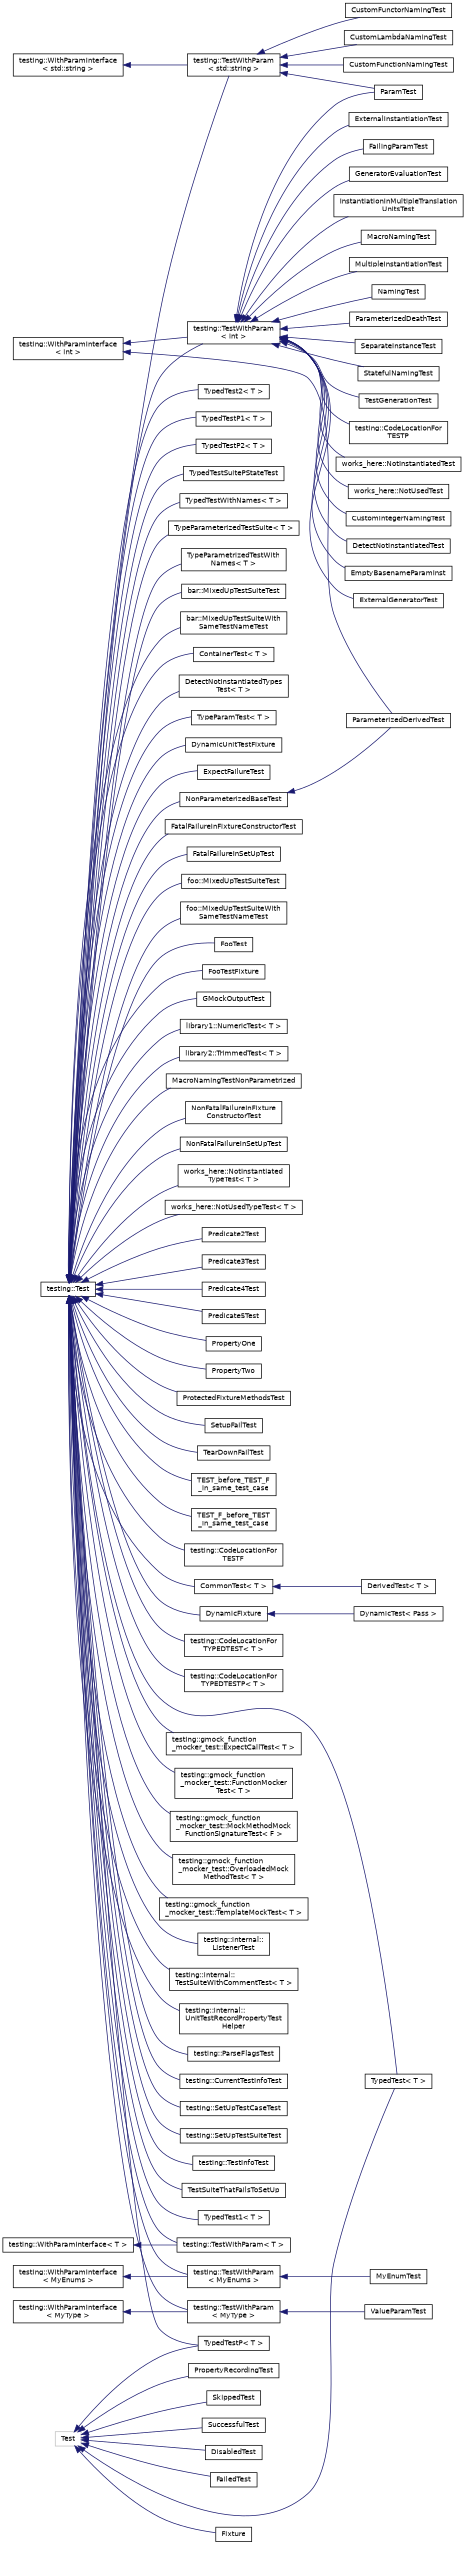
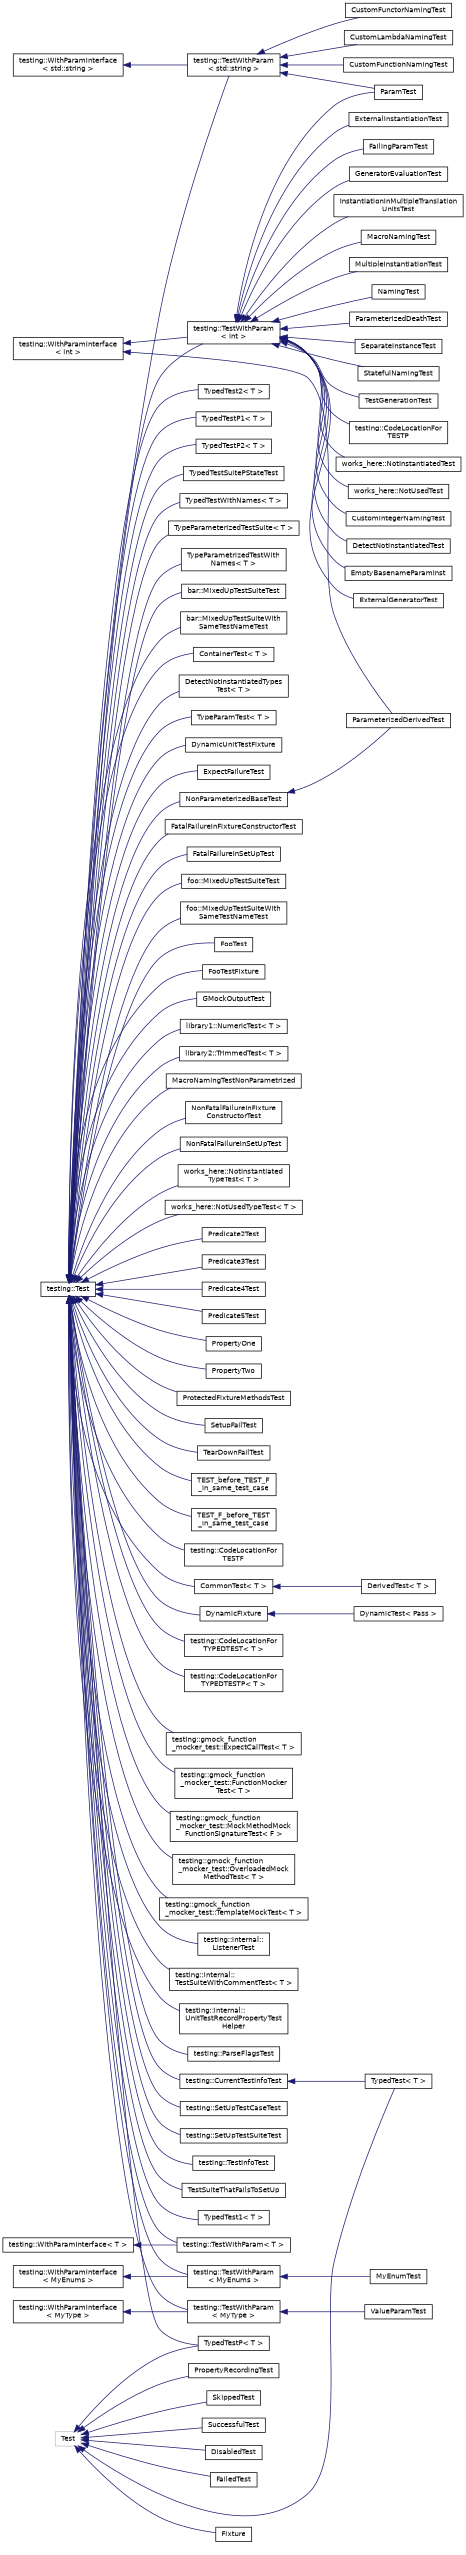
edge "TypedTest< T >" -> "testing::Test": now "TypedTest< T >" -> "testing::CurrentTestInfoTest"
